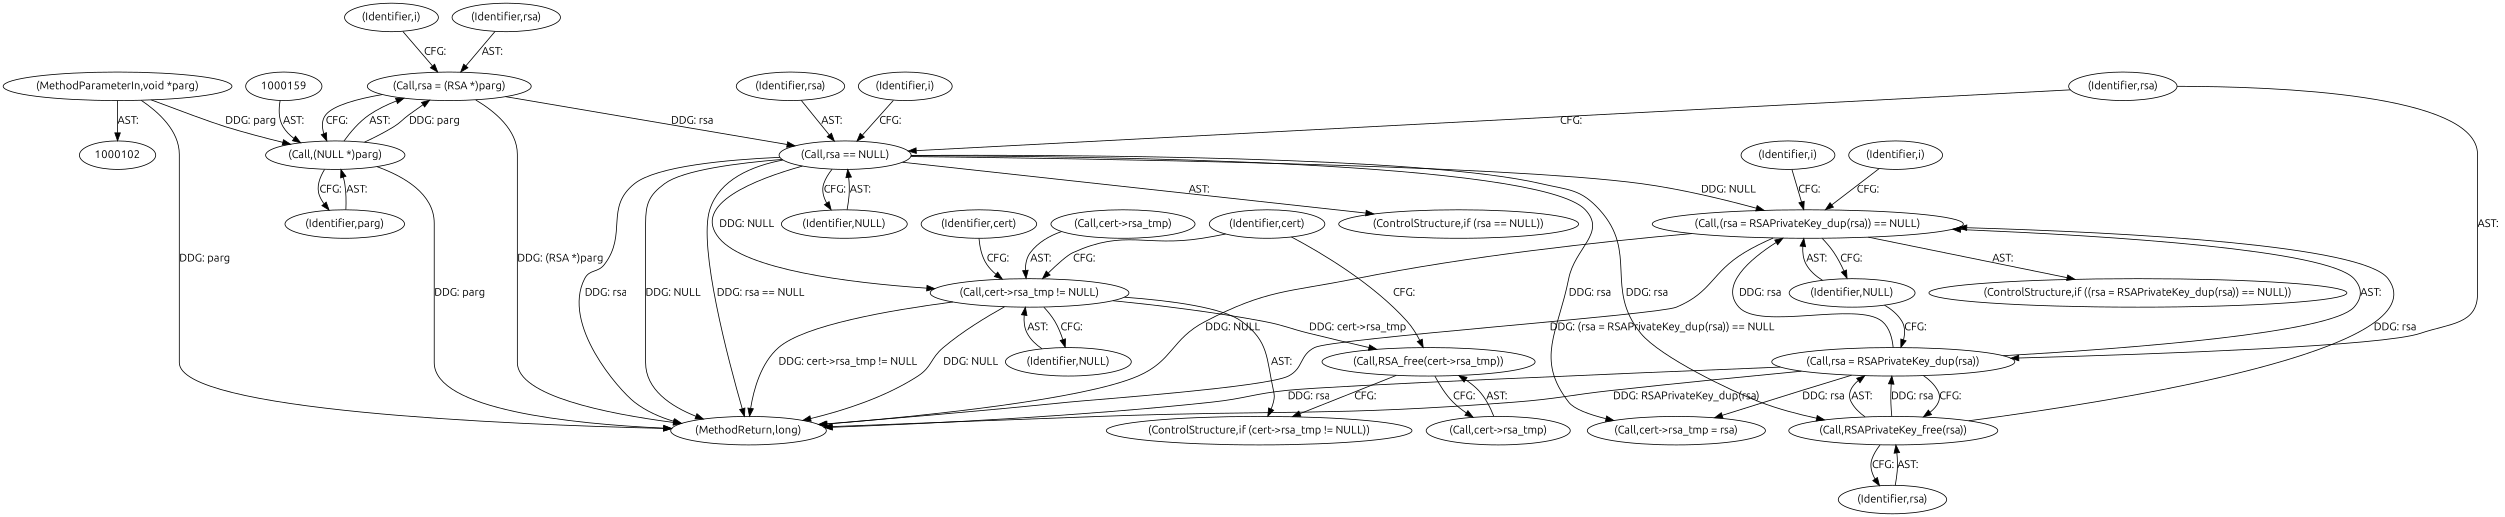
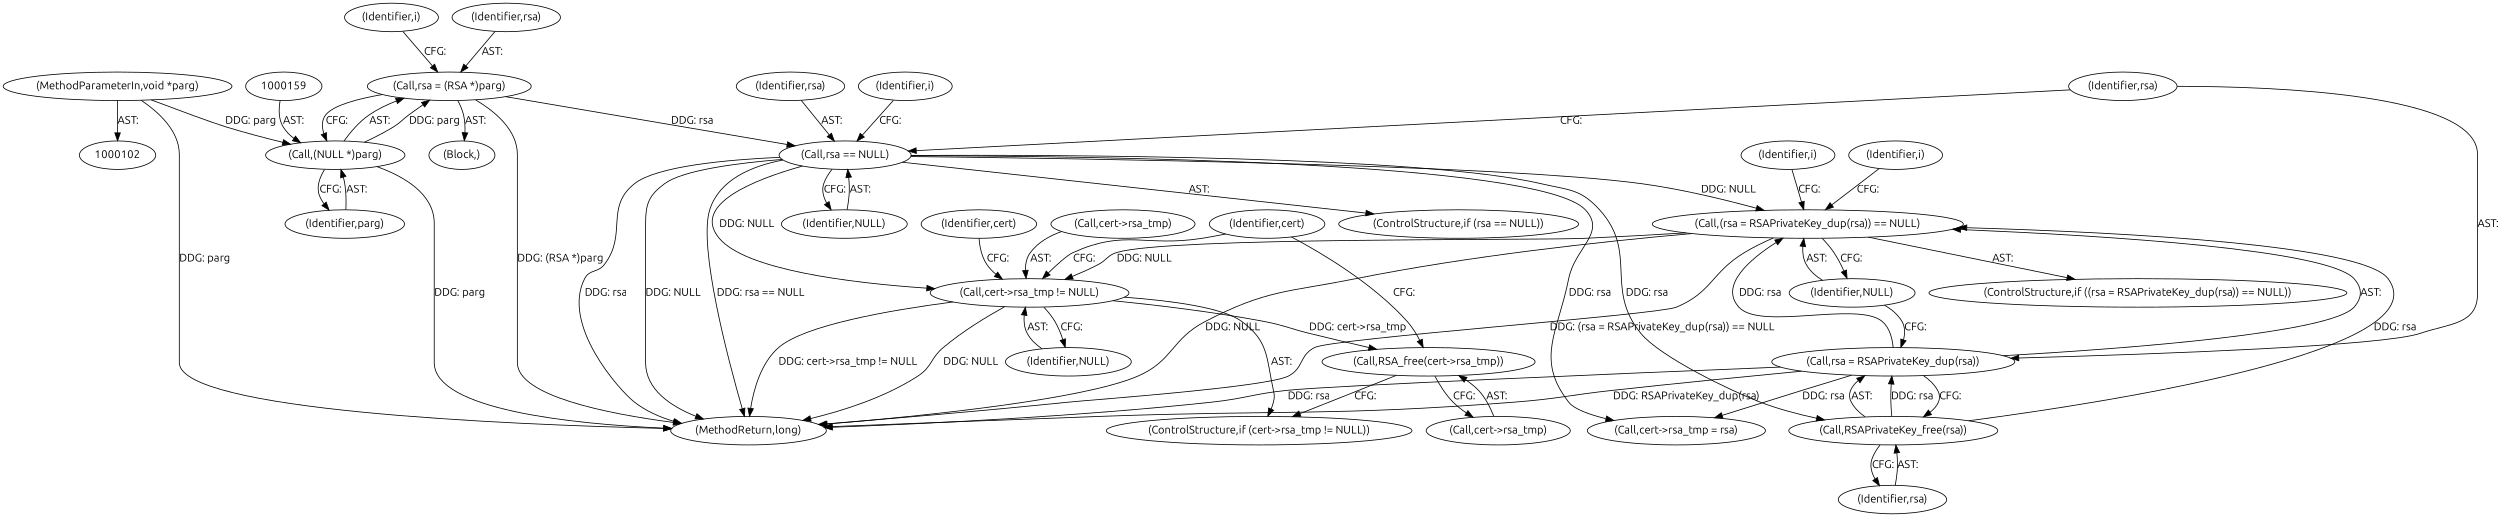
node "(Block,)": added
edge "(Call,(rsa = RSAPrivateKey_dup(rsa)) == NULL)" -> "(Call,cert->rsa_tmp != NULL)": added, label "DDG: NULL"
